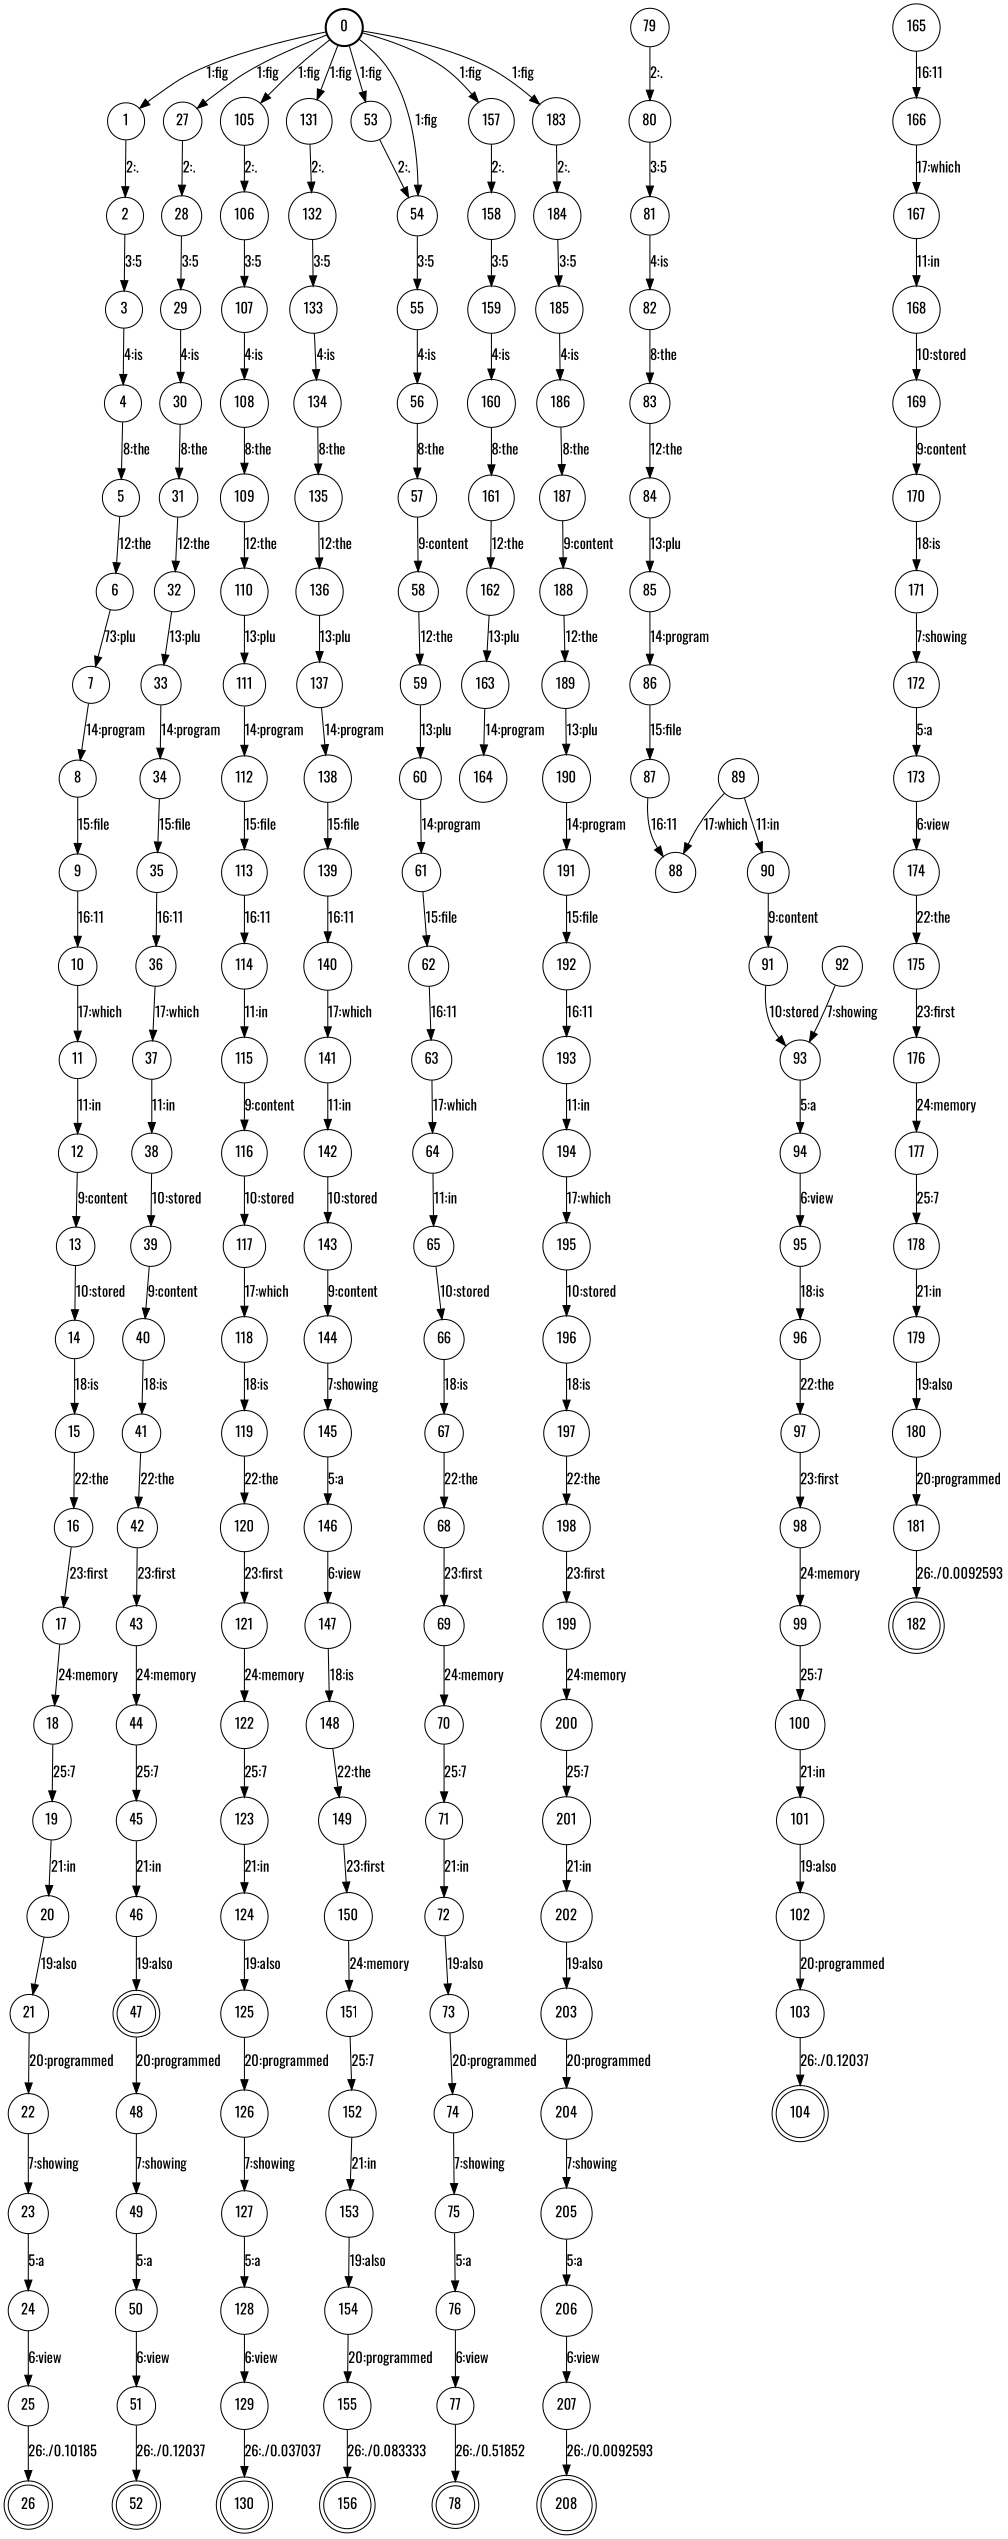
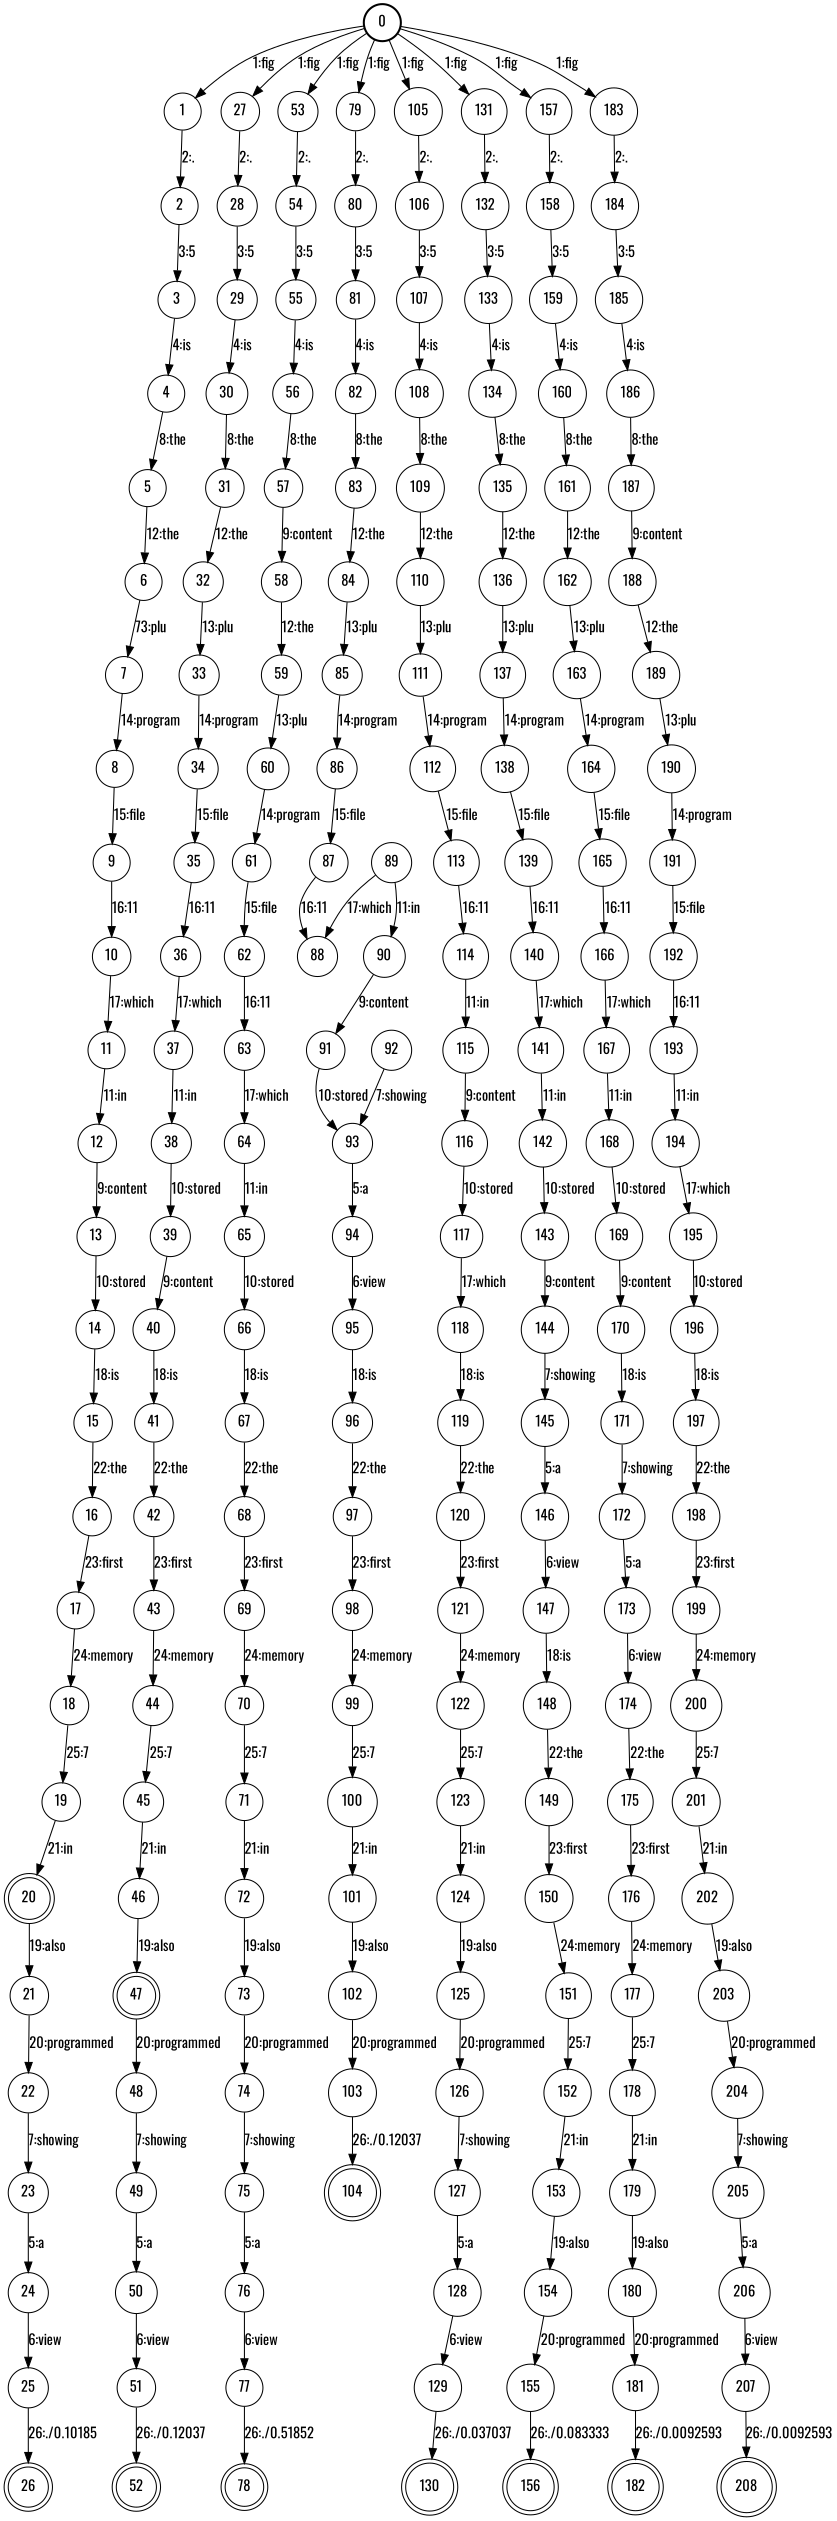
edge "0" -> "54": now "0" -> "79"
edge "164" -> "165": added, label "15:file"
node "20": shape circle -> doublecircle
